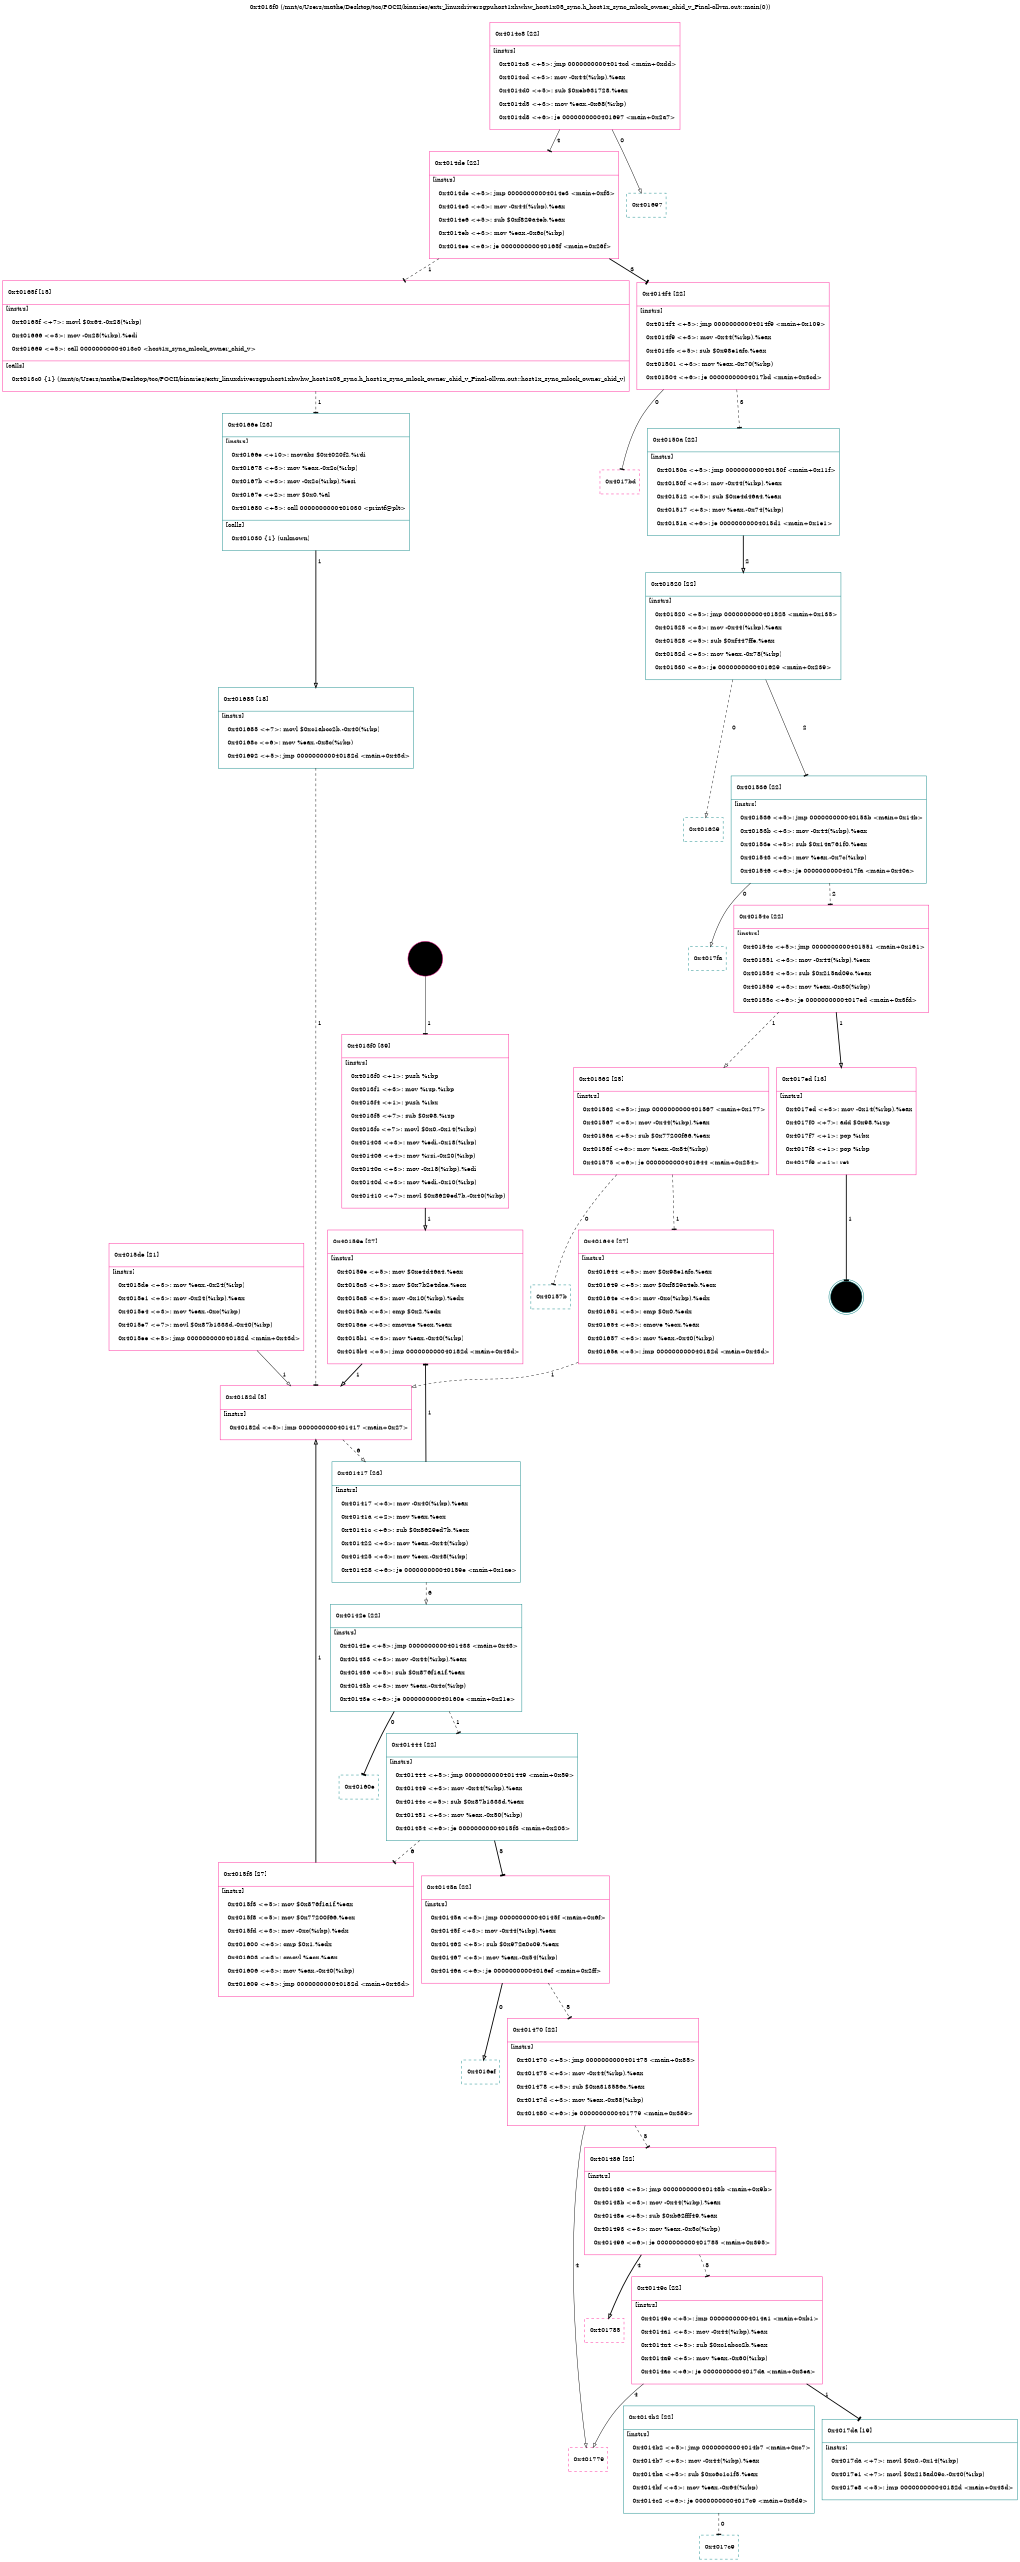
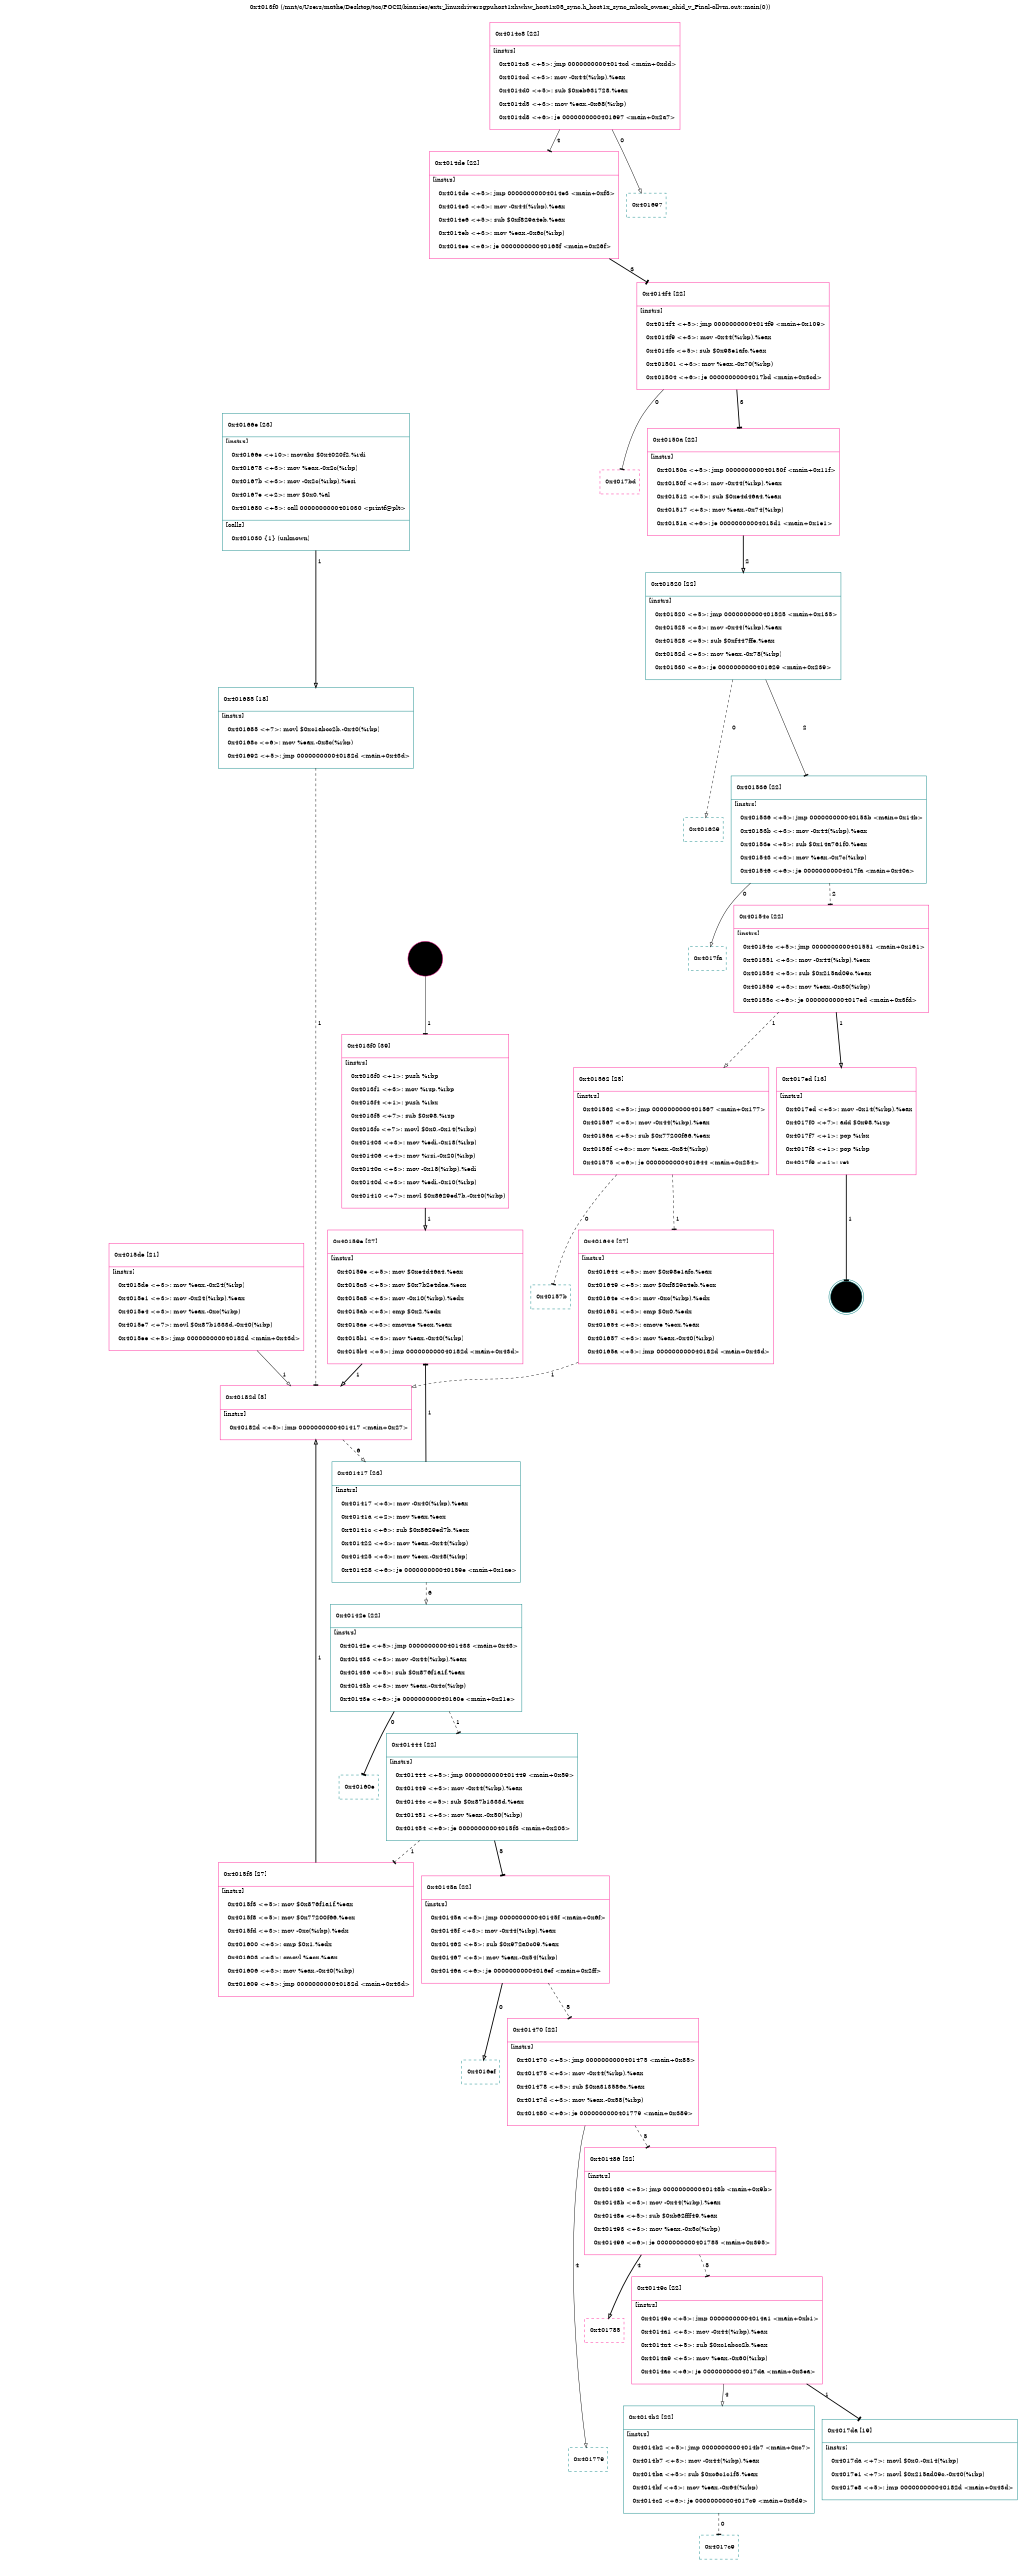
node "0x40165f [15]": removed
edge "0x4014f4 [22]" -> "0x40150a [22]": style dashed -> bold
node "0x40150a [22]": color teal -> deeppink
edge "0x401444 [22]" -> "0x4015f3 [27]": label " 6" -> " 1"
edge "0x40149c [22]" -> "0x401779": now "0x40149c [22]" -> "0x4014b2 [22]"
node "0x401779": color deeppink -> teal
